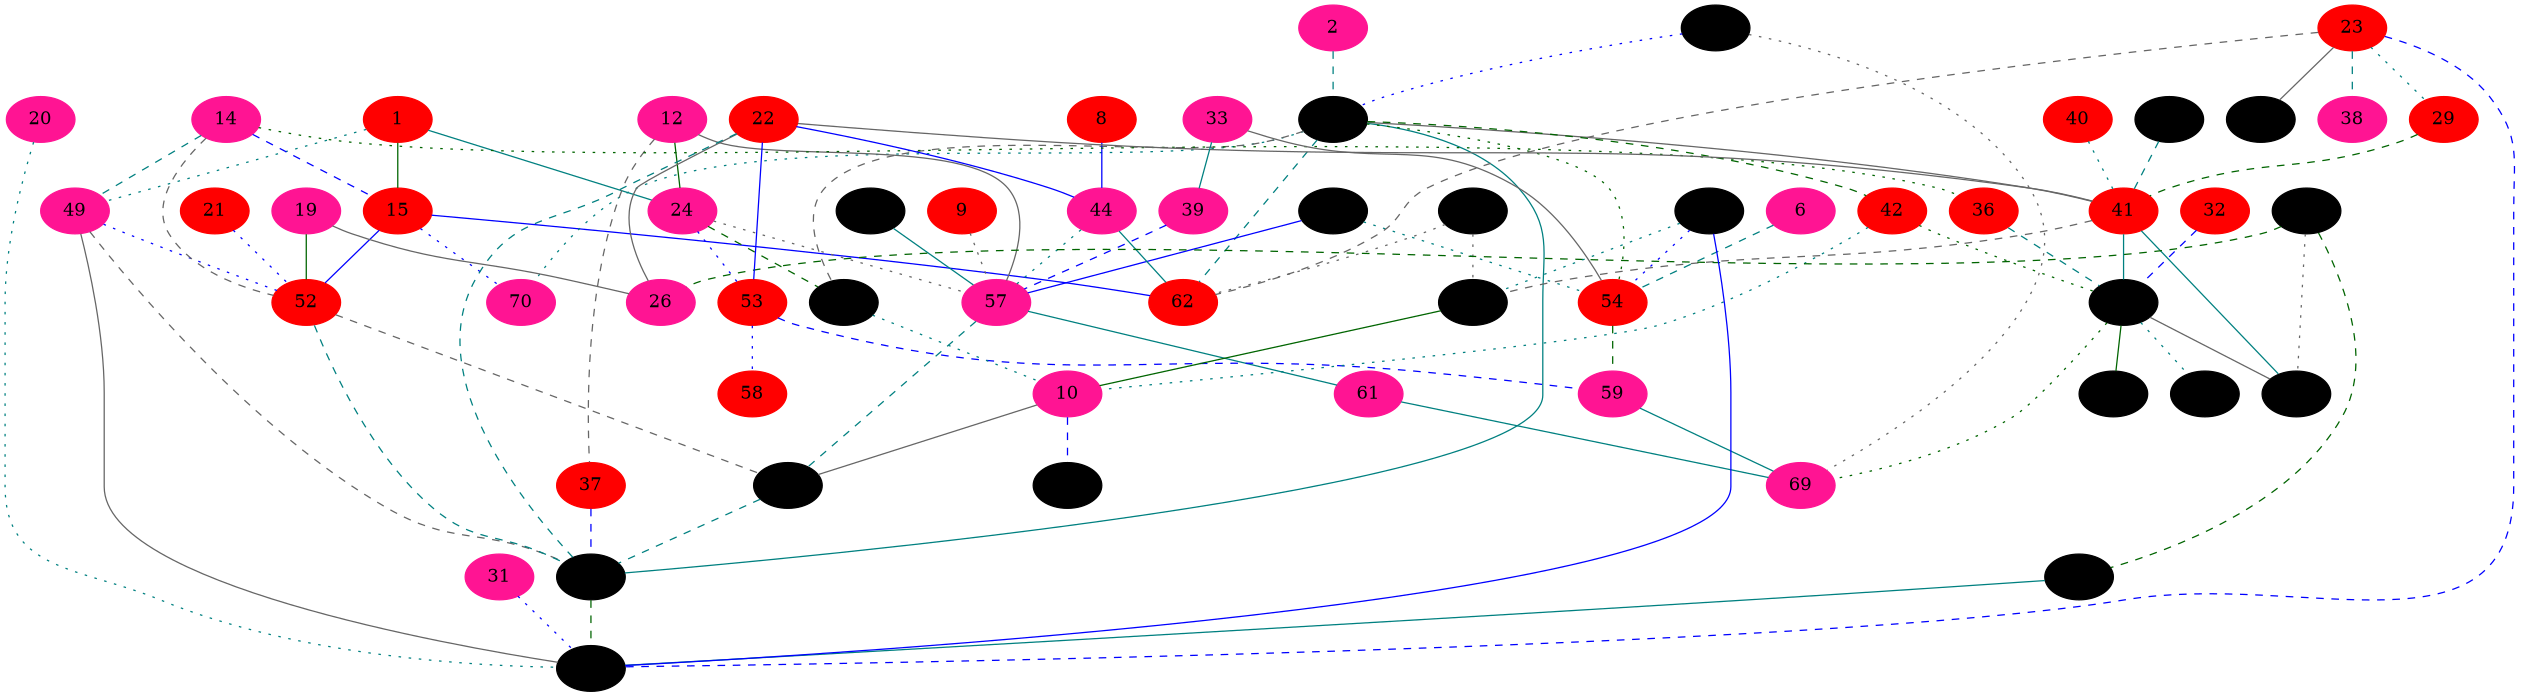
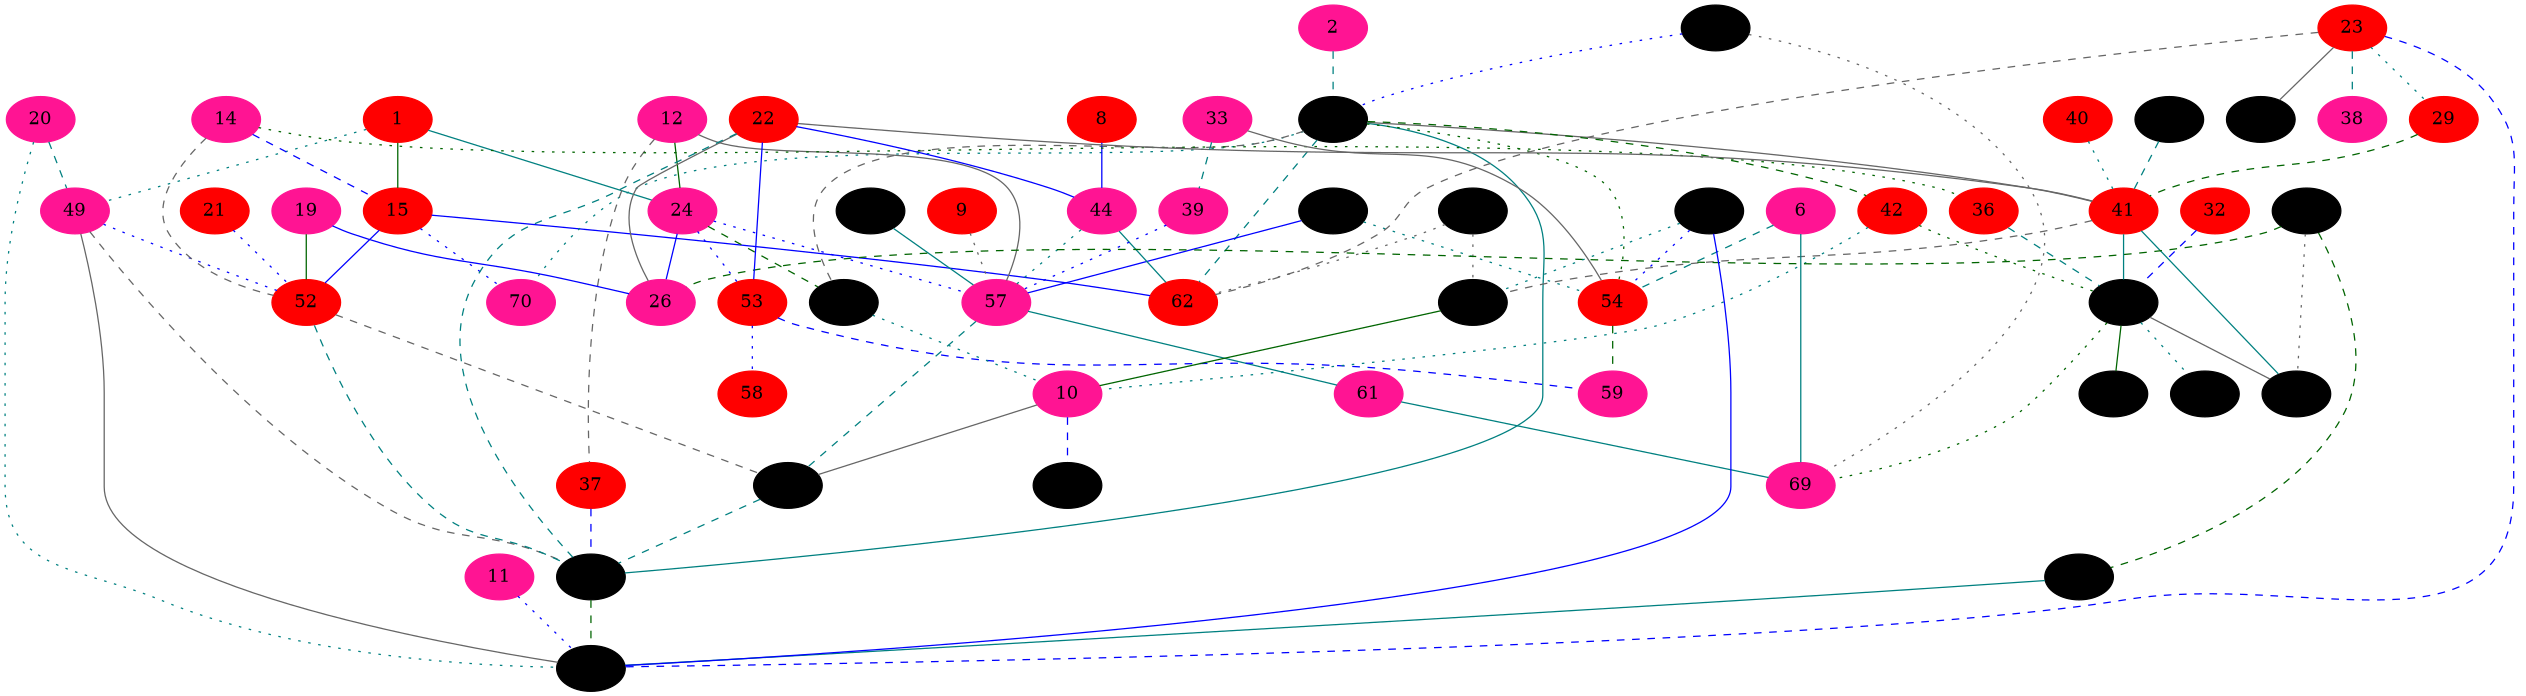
edge "14" -- "49": now "20" -- "49"
edge "33" -- "39": style solid -> dashed
edge "24" -- "26": added
edge "39" -- "57": style dashed -> dotted
edge "19" -- "26": color gray40 -> blue
edge "24" -- "57": color gray40 -> blue
edge "59" -- "69": now "6" -- "69"
node "31": label "31" -> "11"
